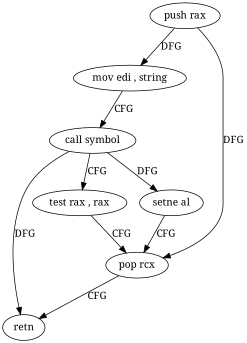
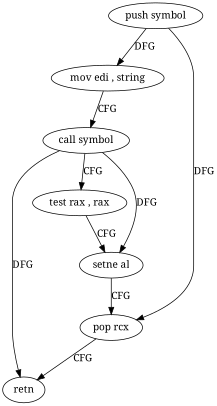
node "push rax": label "push rax" -> "push symbol"
edge "test rax , rax" -> "pop rcx": now "test rax , rax" -> "setne al"
